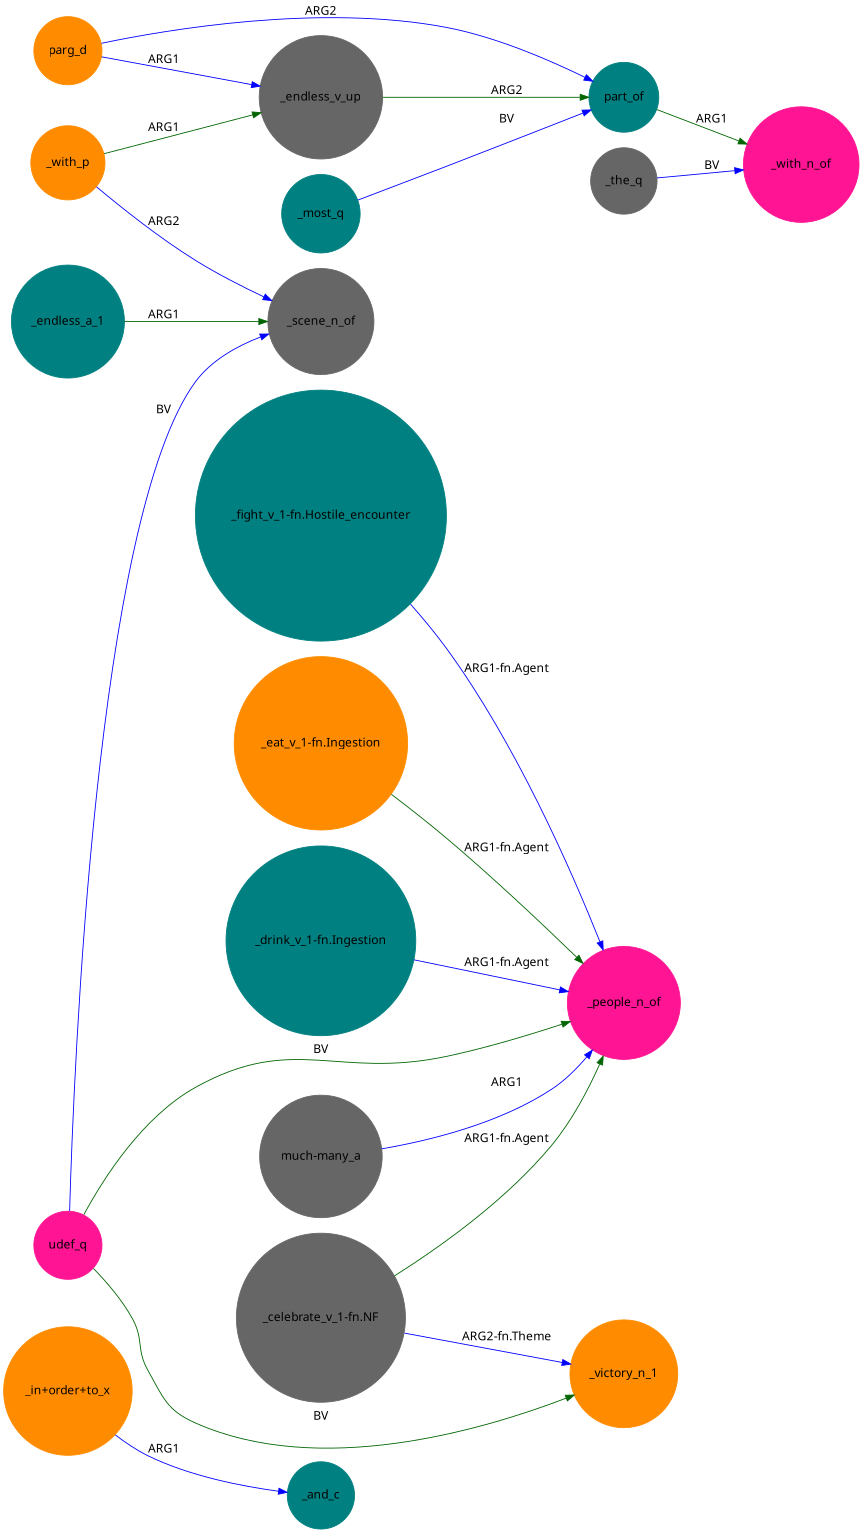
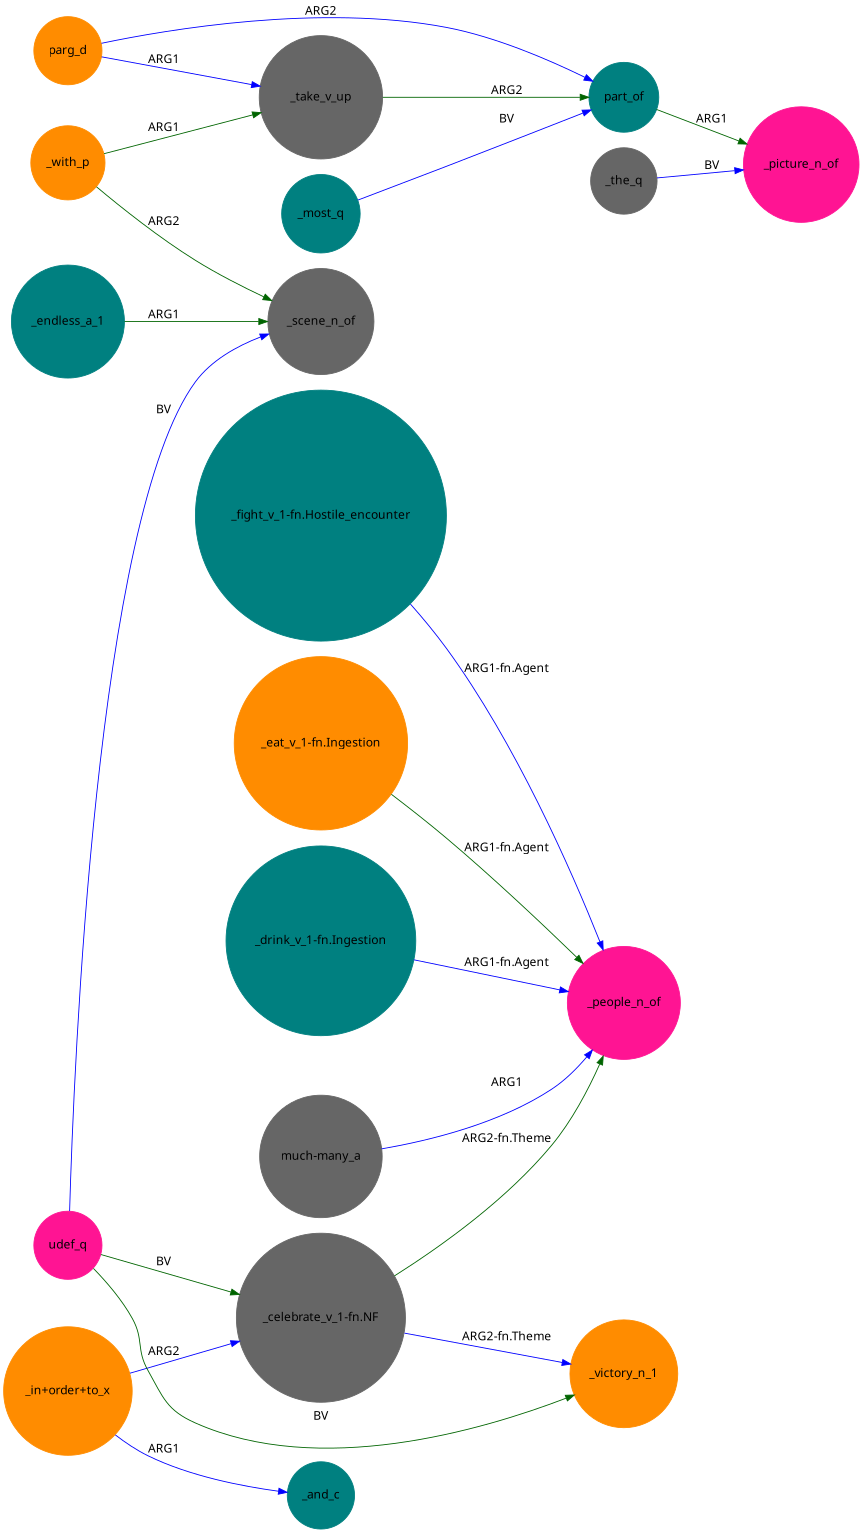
node "_endless_v_up": label "_endless_v_up" -> "_take_v_up"
node "_with_n_of": label "_with_n_of" -> "_picture_n_of"
edge "_with_p" -> "_scene_n_of": color blue -> darkgreen
edge "udef_q" -> "_people_n_of": now "udef_q" -> "_celebrate_v_1-fn.NF"
edge "_celebrate_v_1-fn.NF" -> "_people_n_of": label "ARG1-fn.Agent" -> "ARG2-fn.Theme"
edge "_in+order+to_x" -> "_celebrate_v_1-fn.NF": added, label "ARG2"
